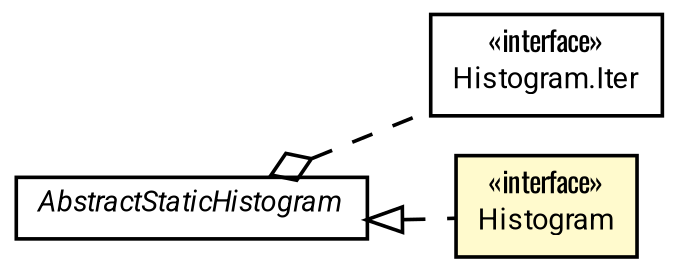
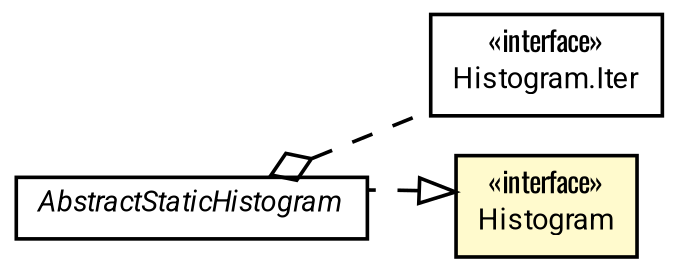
edge "Histogram" -> "AbstractStaticHistogram": reversed
